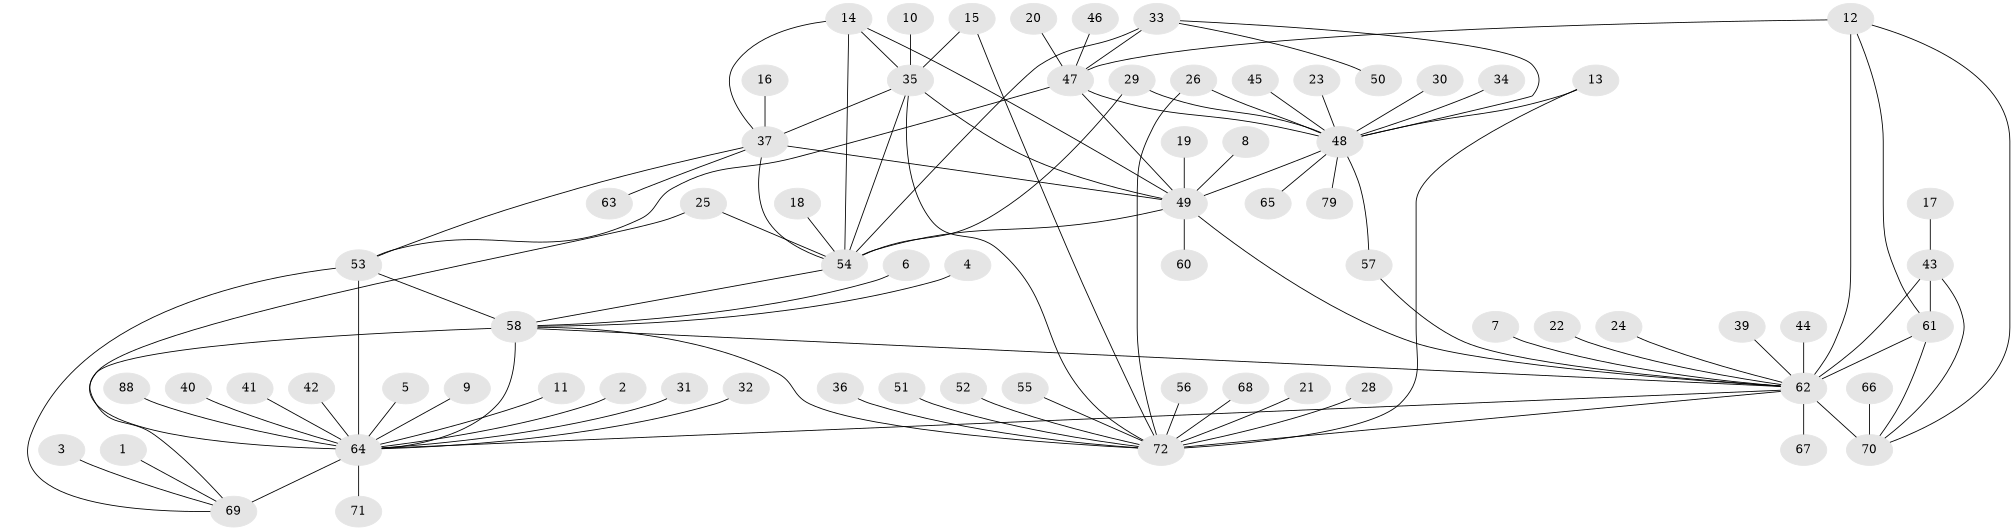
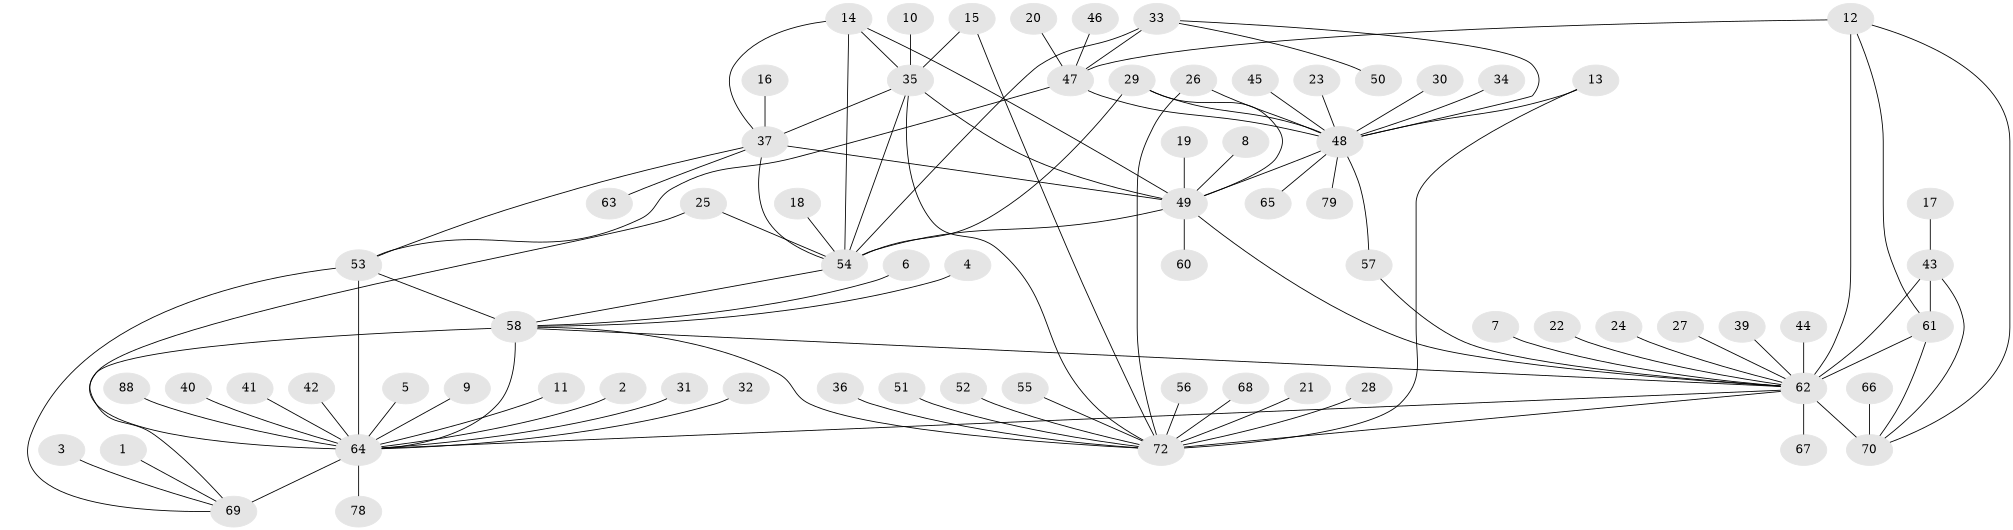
edge "47" -- "49": now "29" -- "49"
node "27": added
node "71": label "71" -> "78"
